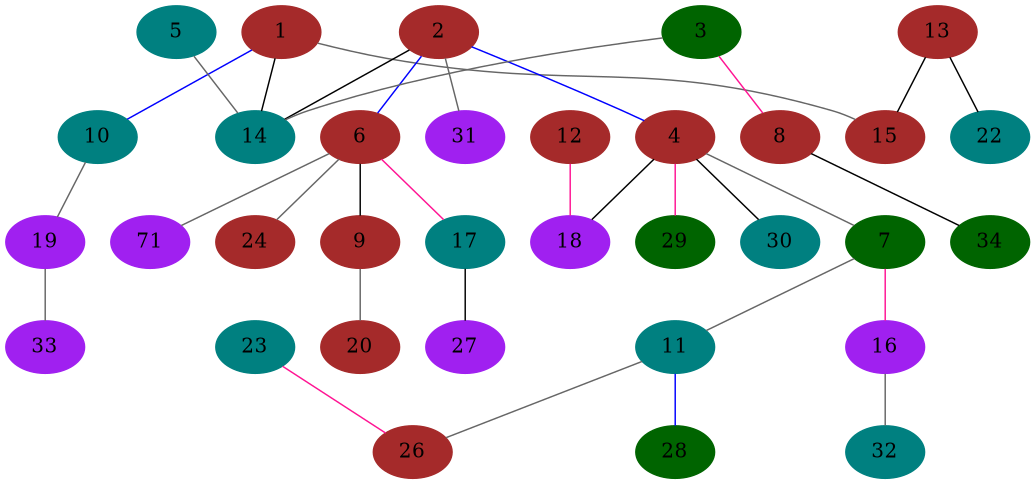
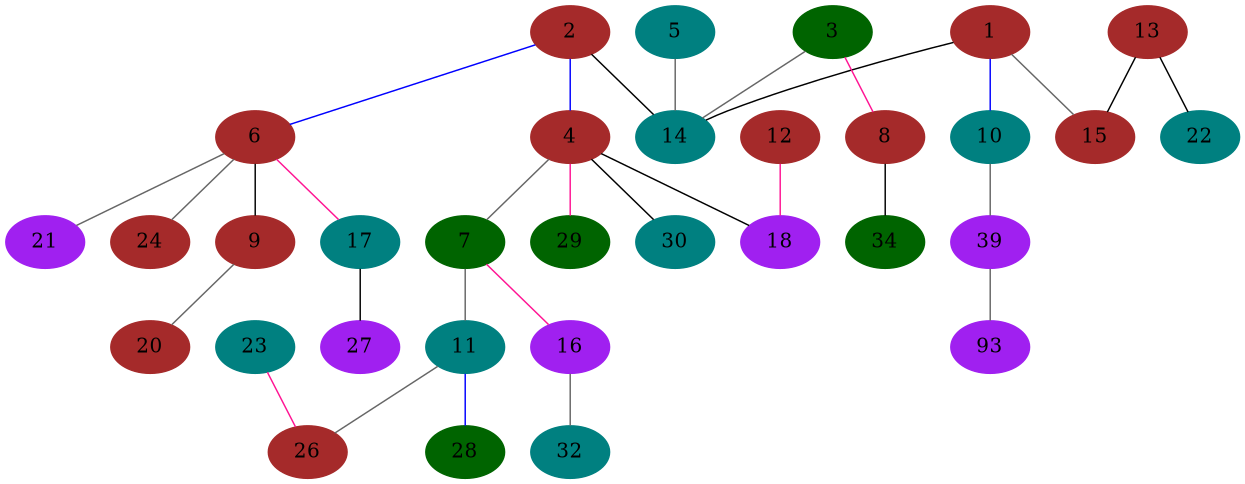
node "31": removed
node "19": label "19" -> "39"
node "71": label "71" -> "21"
node "33": label "33" -> "93"
